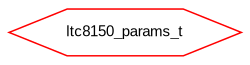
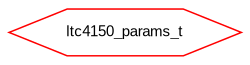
node "ltc8150_params_t": label "ltc8150_params_t" -> "ltc4150_params_t"
